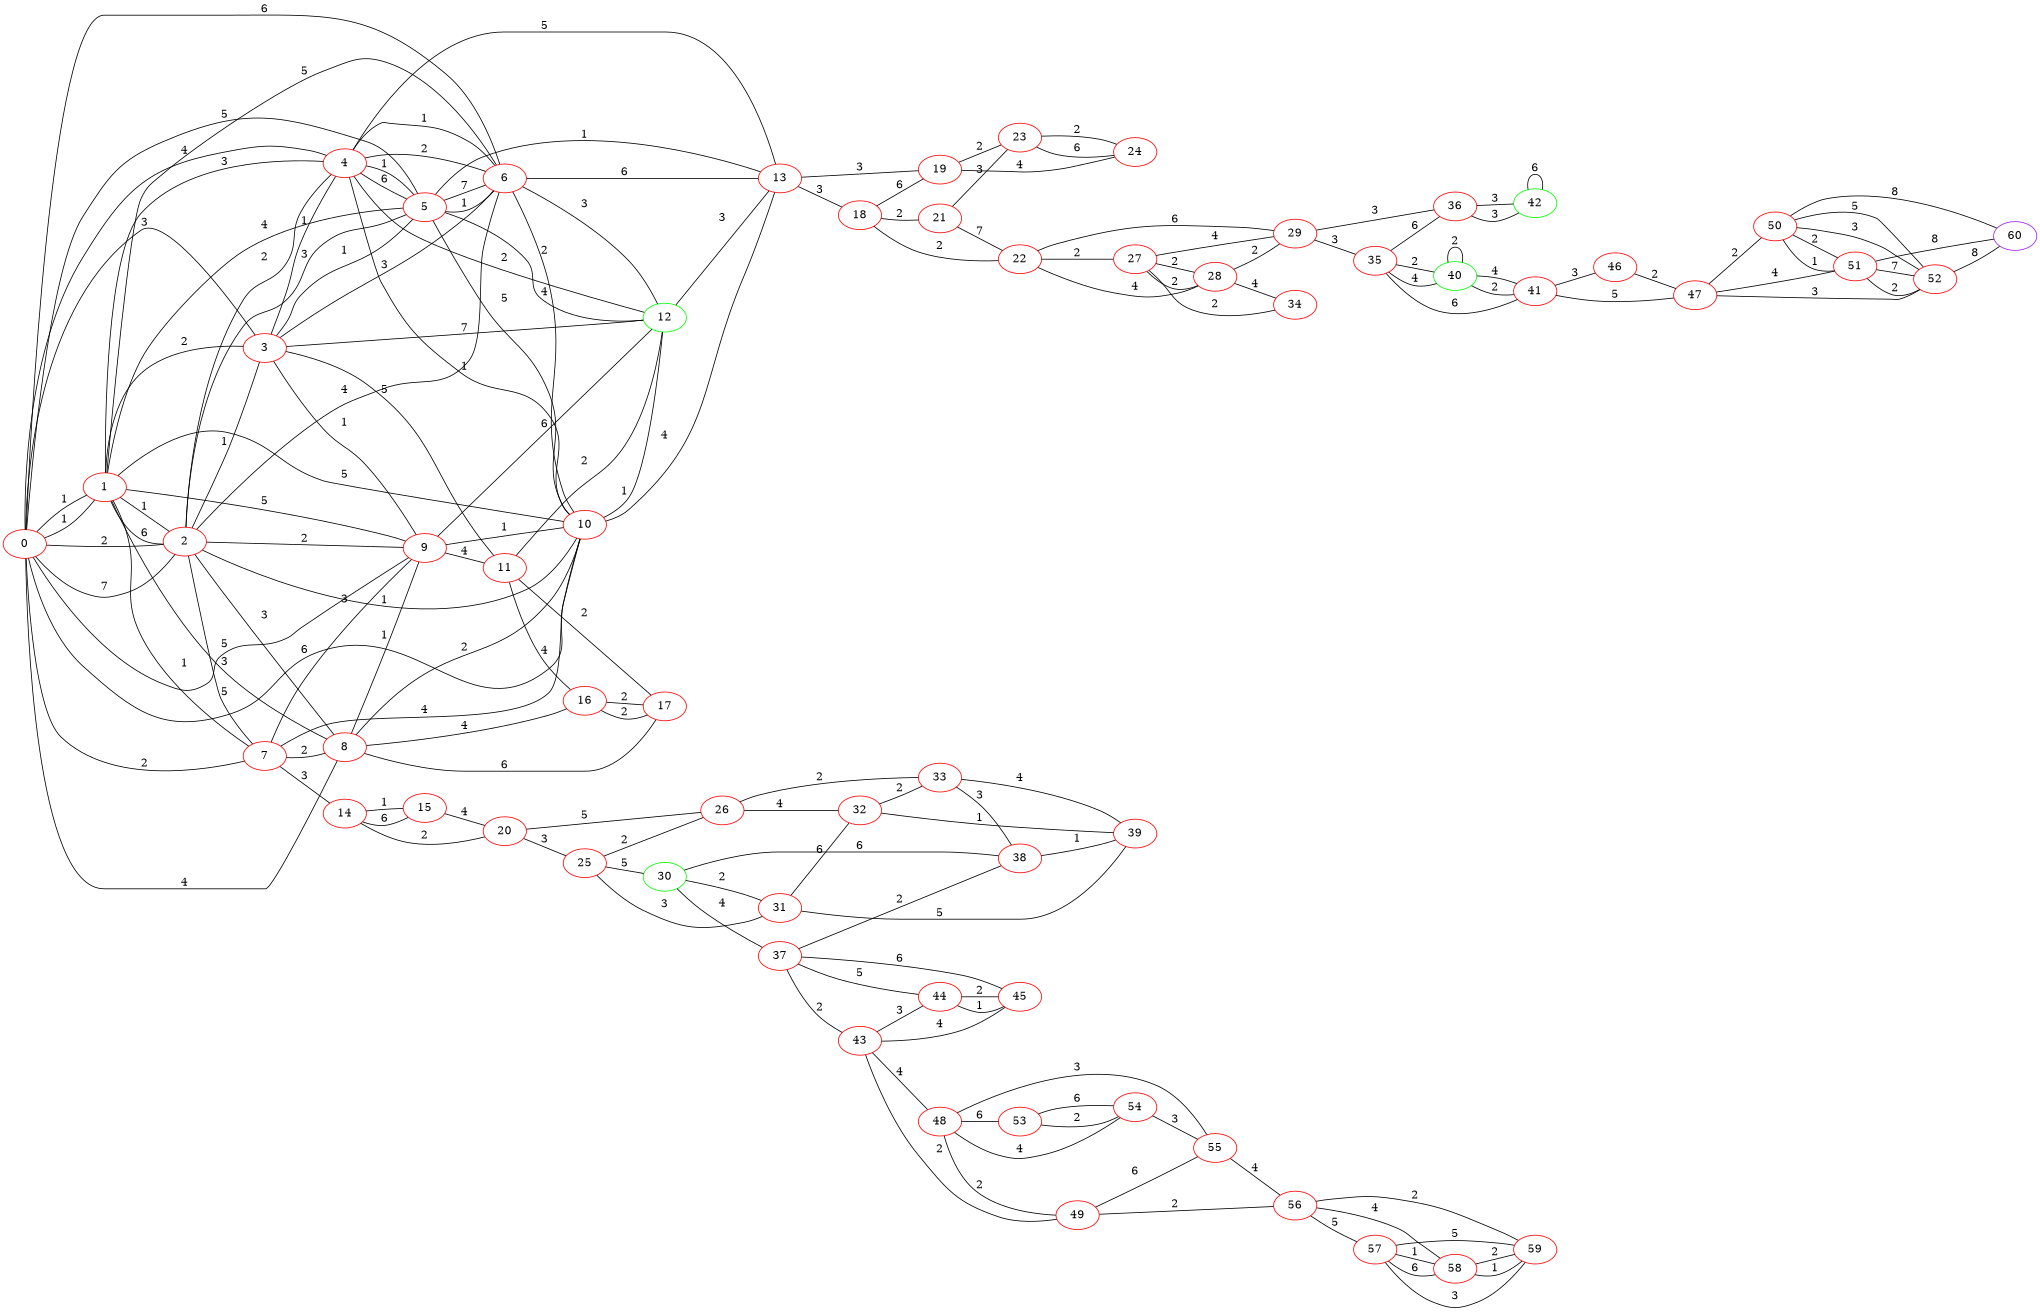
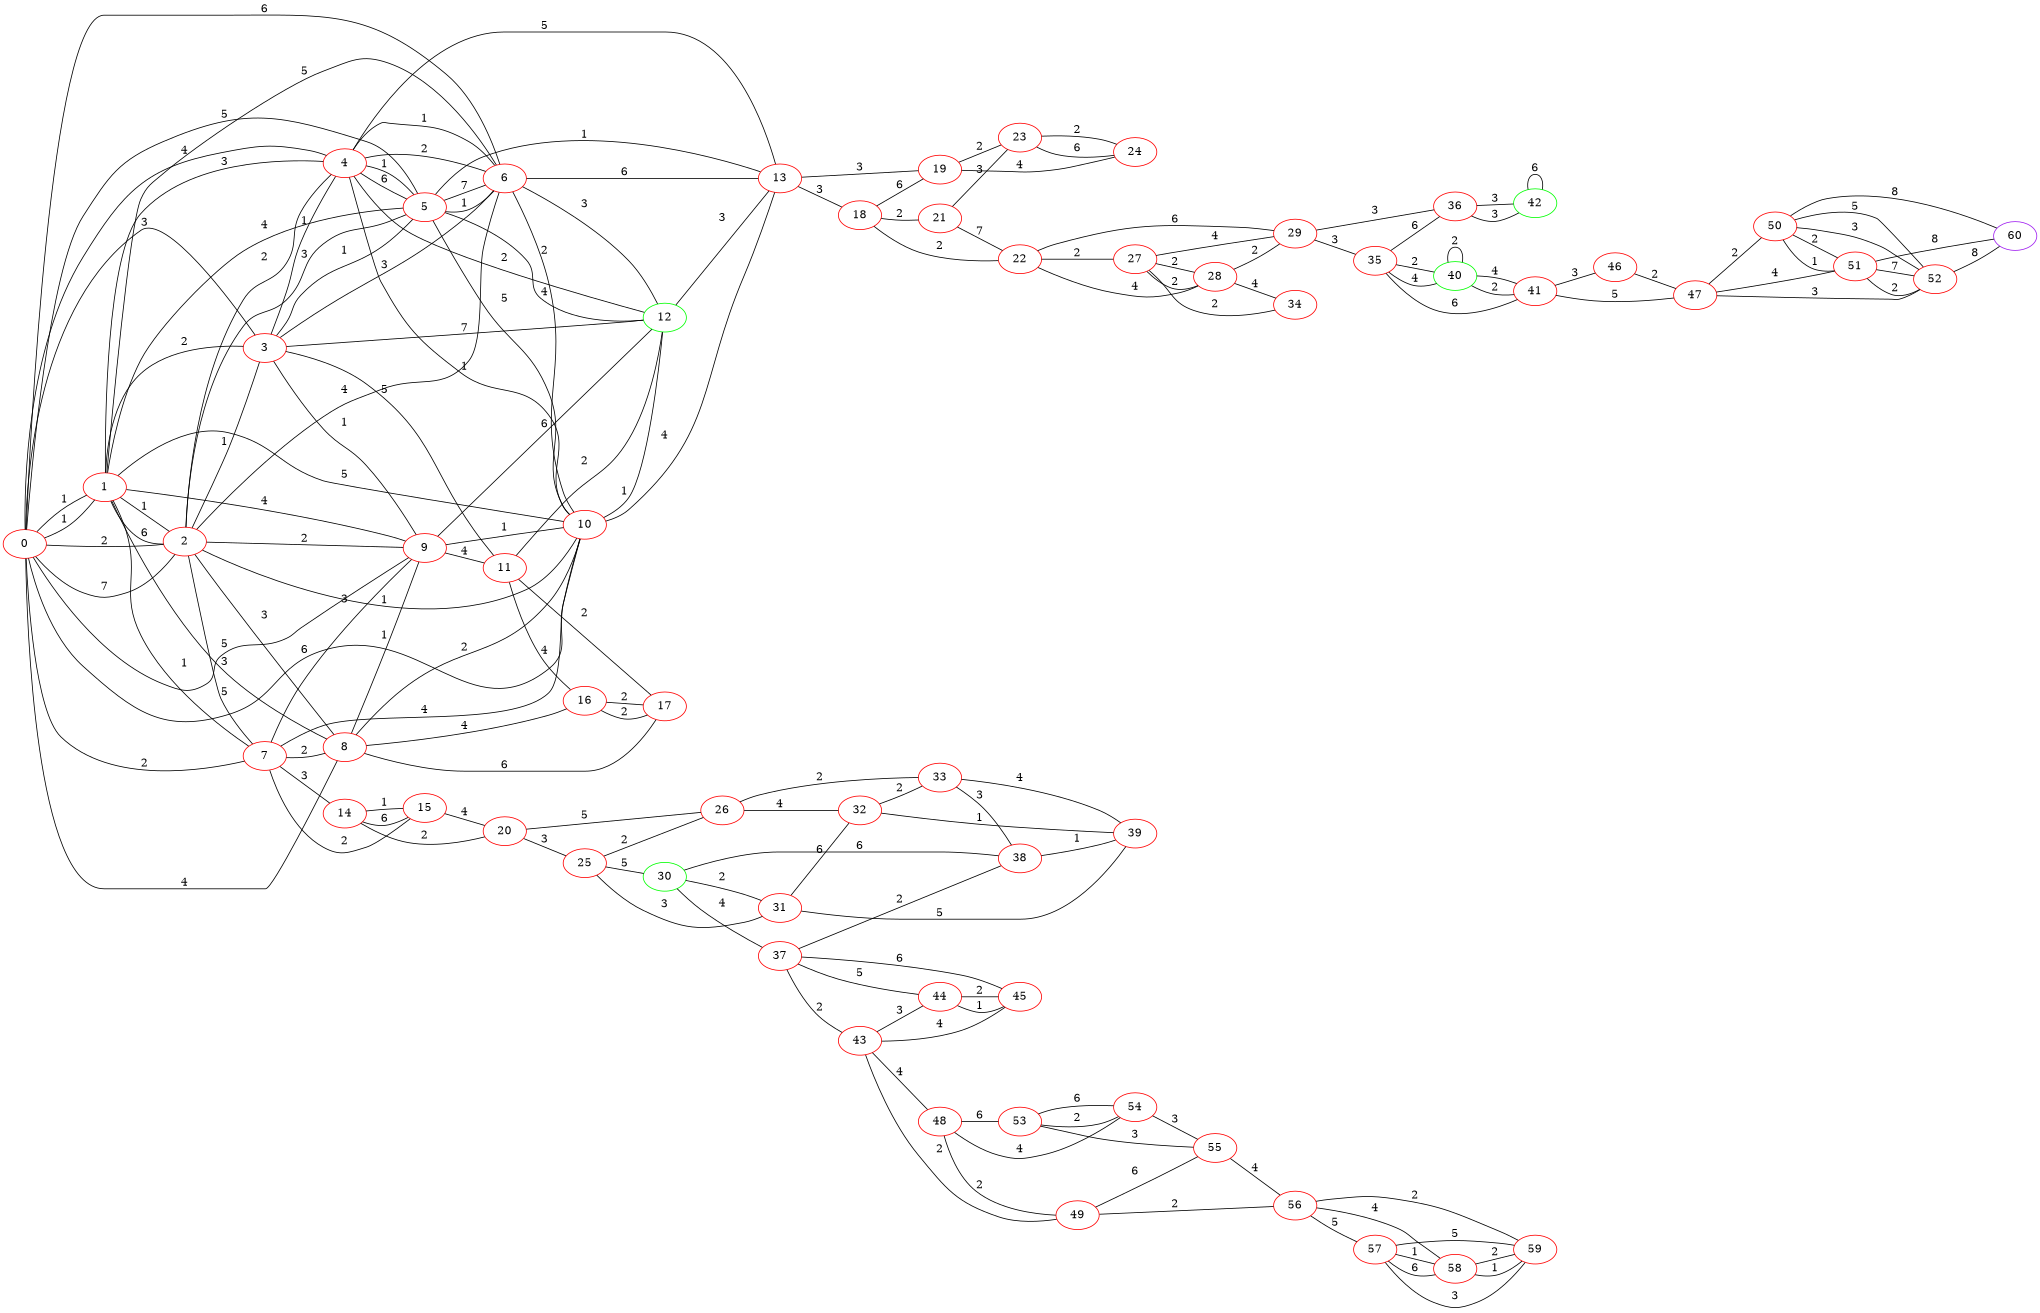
edge "1" -- "9": label "5" -> "4"
edge "7" -- "15": added, label "2"
edge "48" -- "55": now "53" -- "55"
